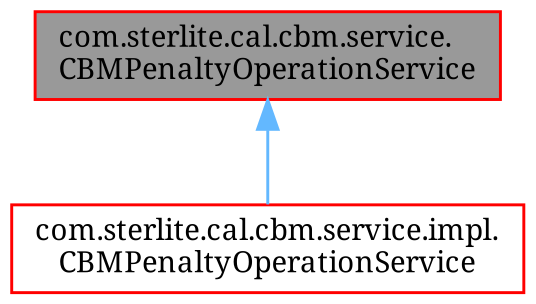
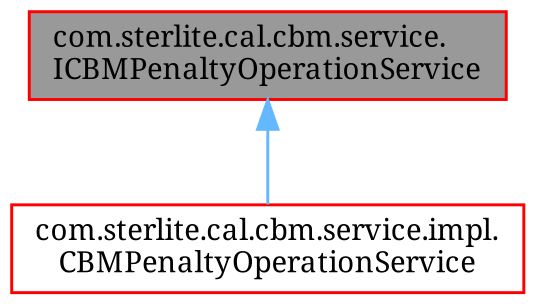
node "com.sterlite.cal.cbm.service. CBMPenaltyOperationService": label "com.sterlite.cal.cbm.service. CBMPenaltyOperationService" -> "com.sterlite.cal.cbm.service. ICBMPenaltyOperationService"
